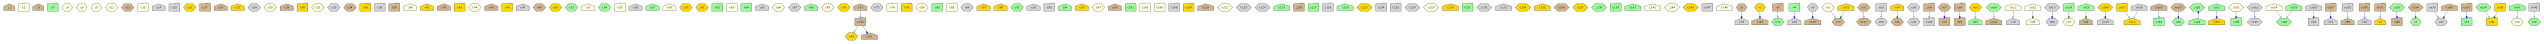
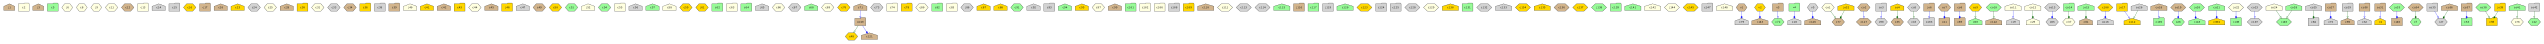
edge "co41" -> "c76": color blue -> darkgreen
edge "c118" -> "co20": reversed
